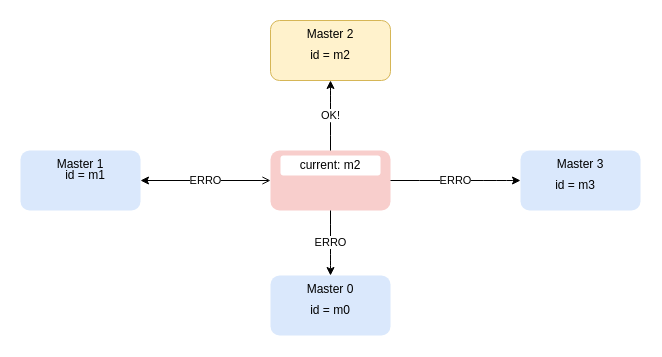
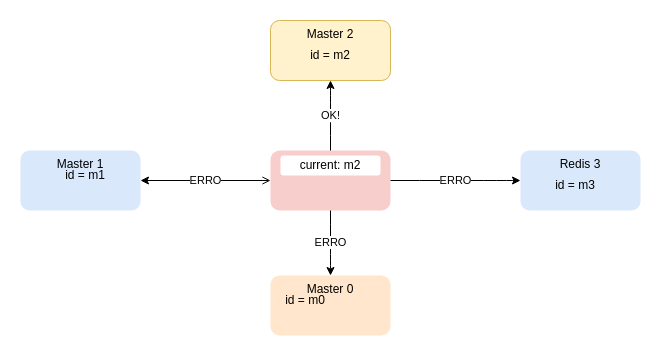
node "Master 3": label "Master 3" -> "Redis 3"
node "Master 0": fillcolor #dae8fc -> #ffe6cc
node "id = m0": moved (331, 311) -> (306, 301)
